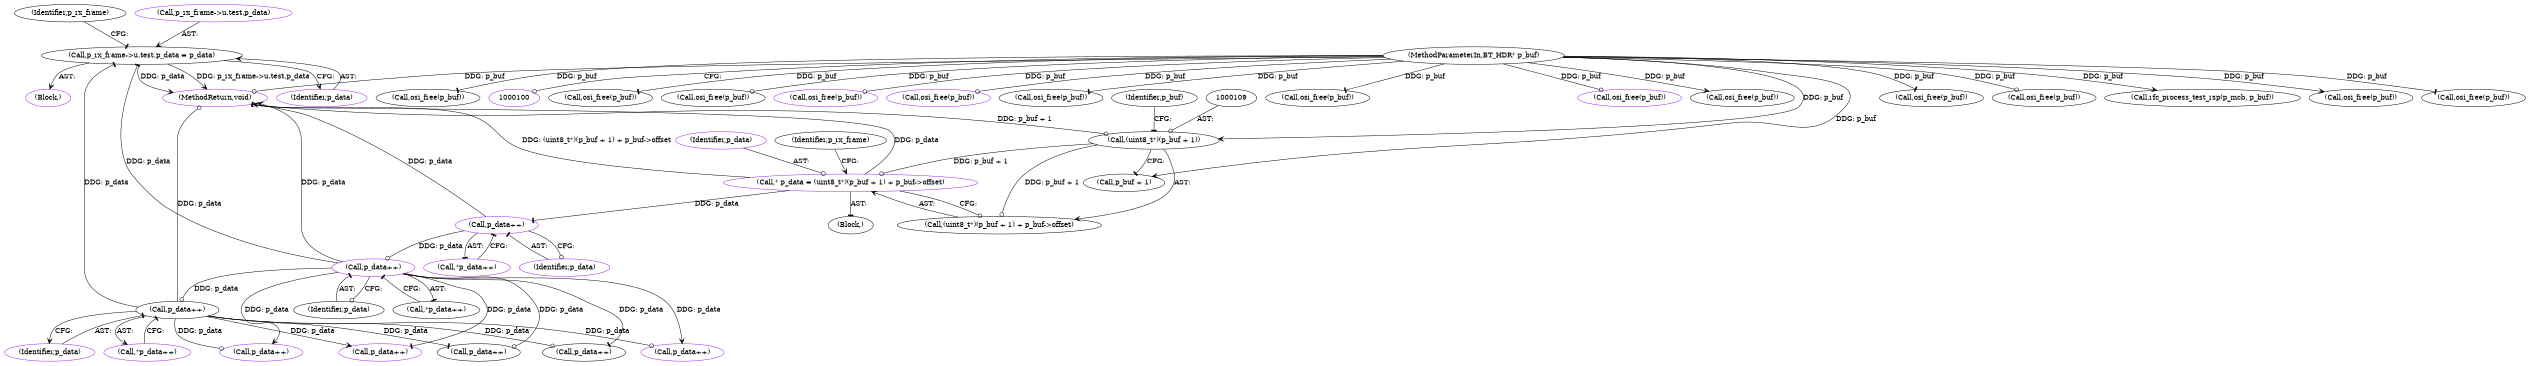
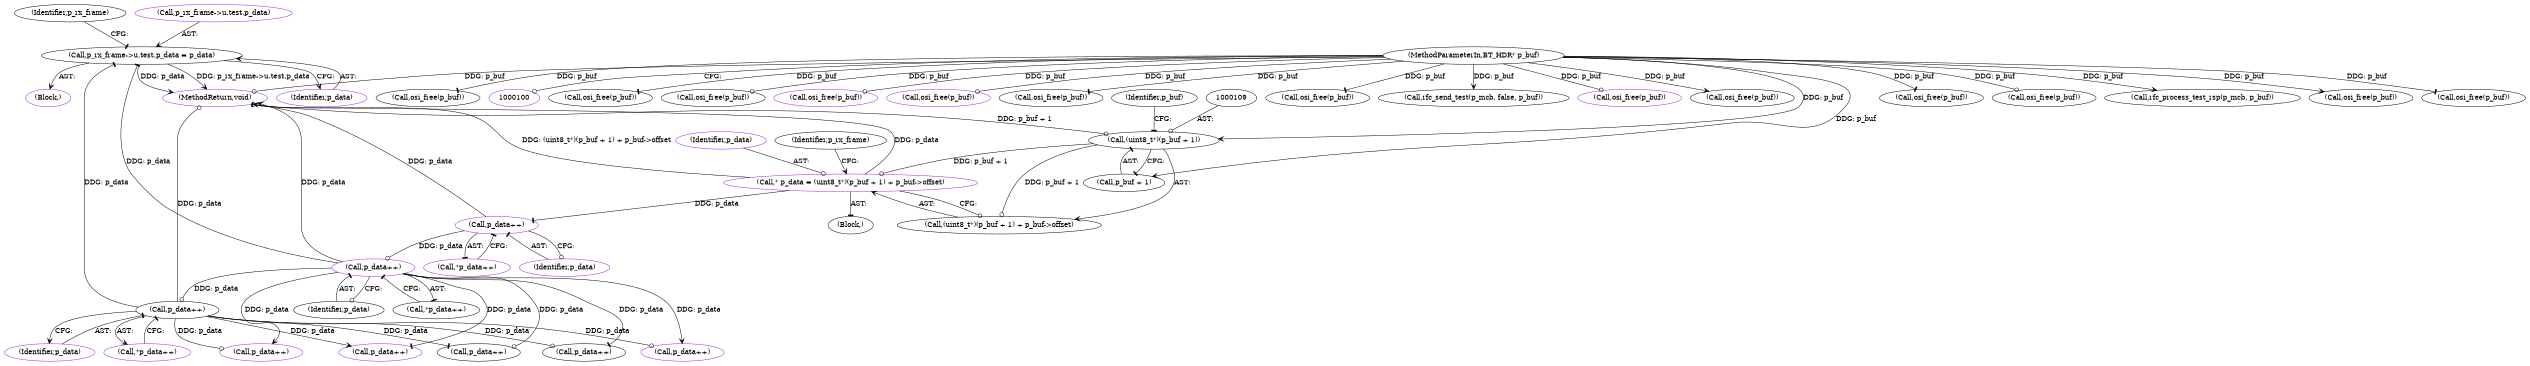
node "(Call,rfc_send_test(p_mcb, false, p_buf))": added
edge "(Call,p_buf + 1)" -> "(Call,(uint8_t*)(p_buf + 1))": added, label "AST:"
